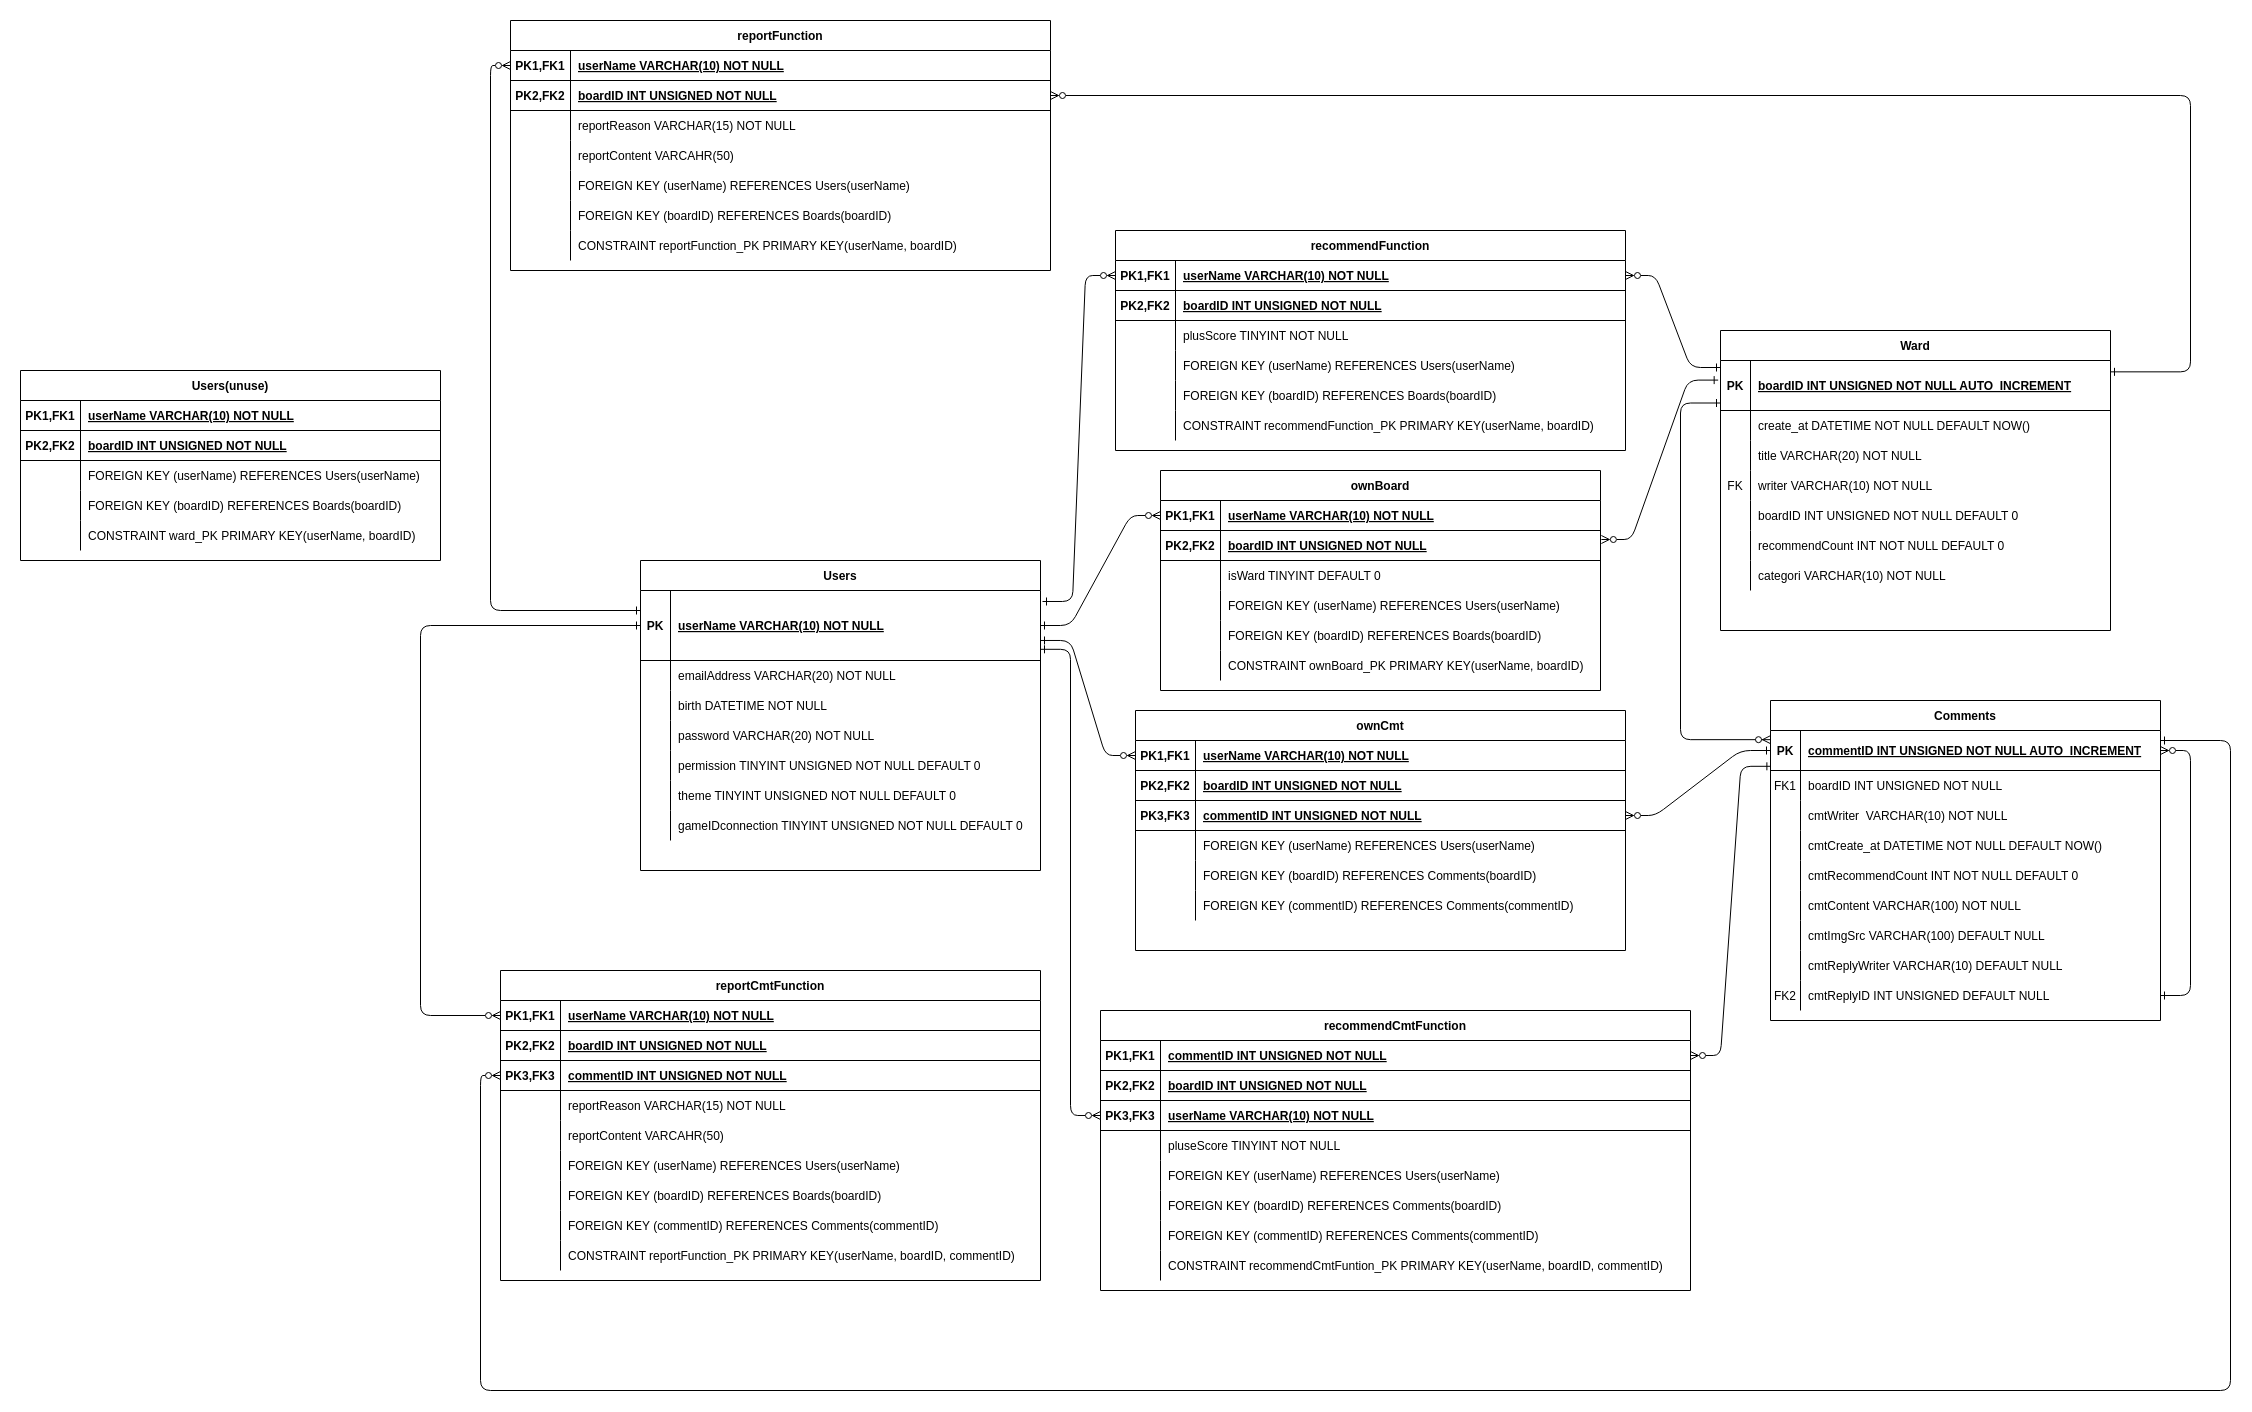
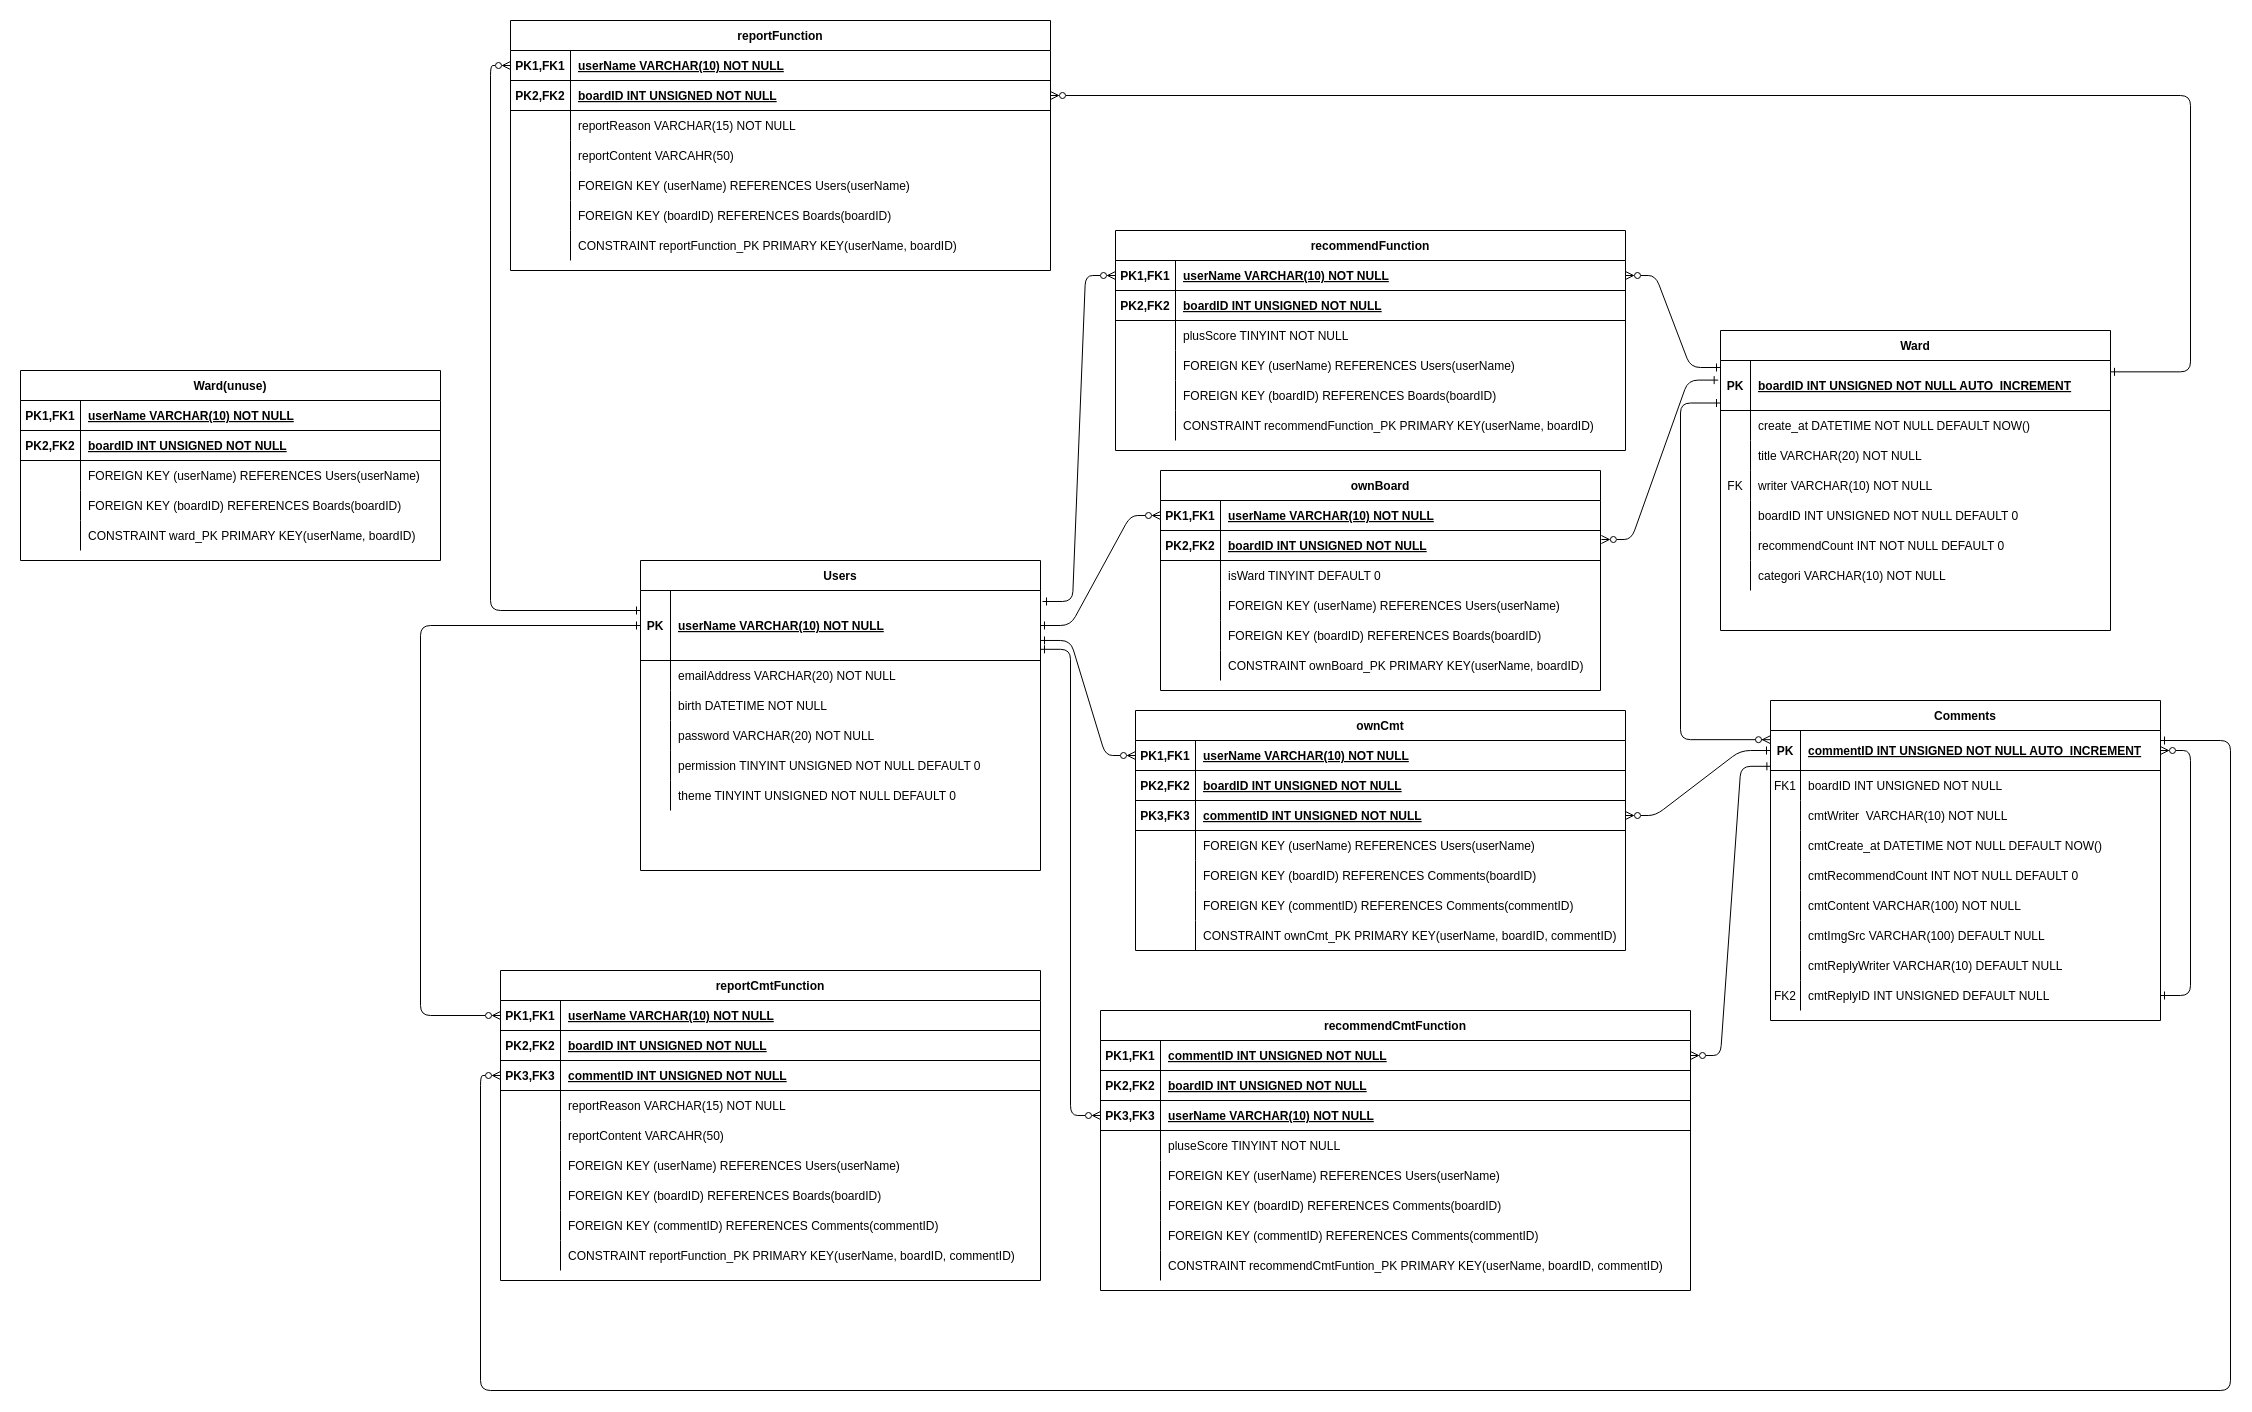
node "Users(unuse)": label "Users(unuse)" -> "Ward(unuse)"
node "gameIDconnection TINYINT UNSIGNED NOT NULL DEFAULT 0": removed
node "CONSTRAINT ownCmt_PK PRIMARY KEY(userName, boardID, commentID)": added
